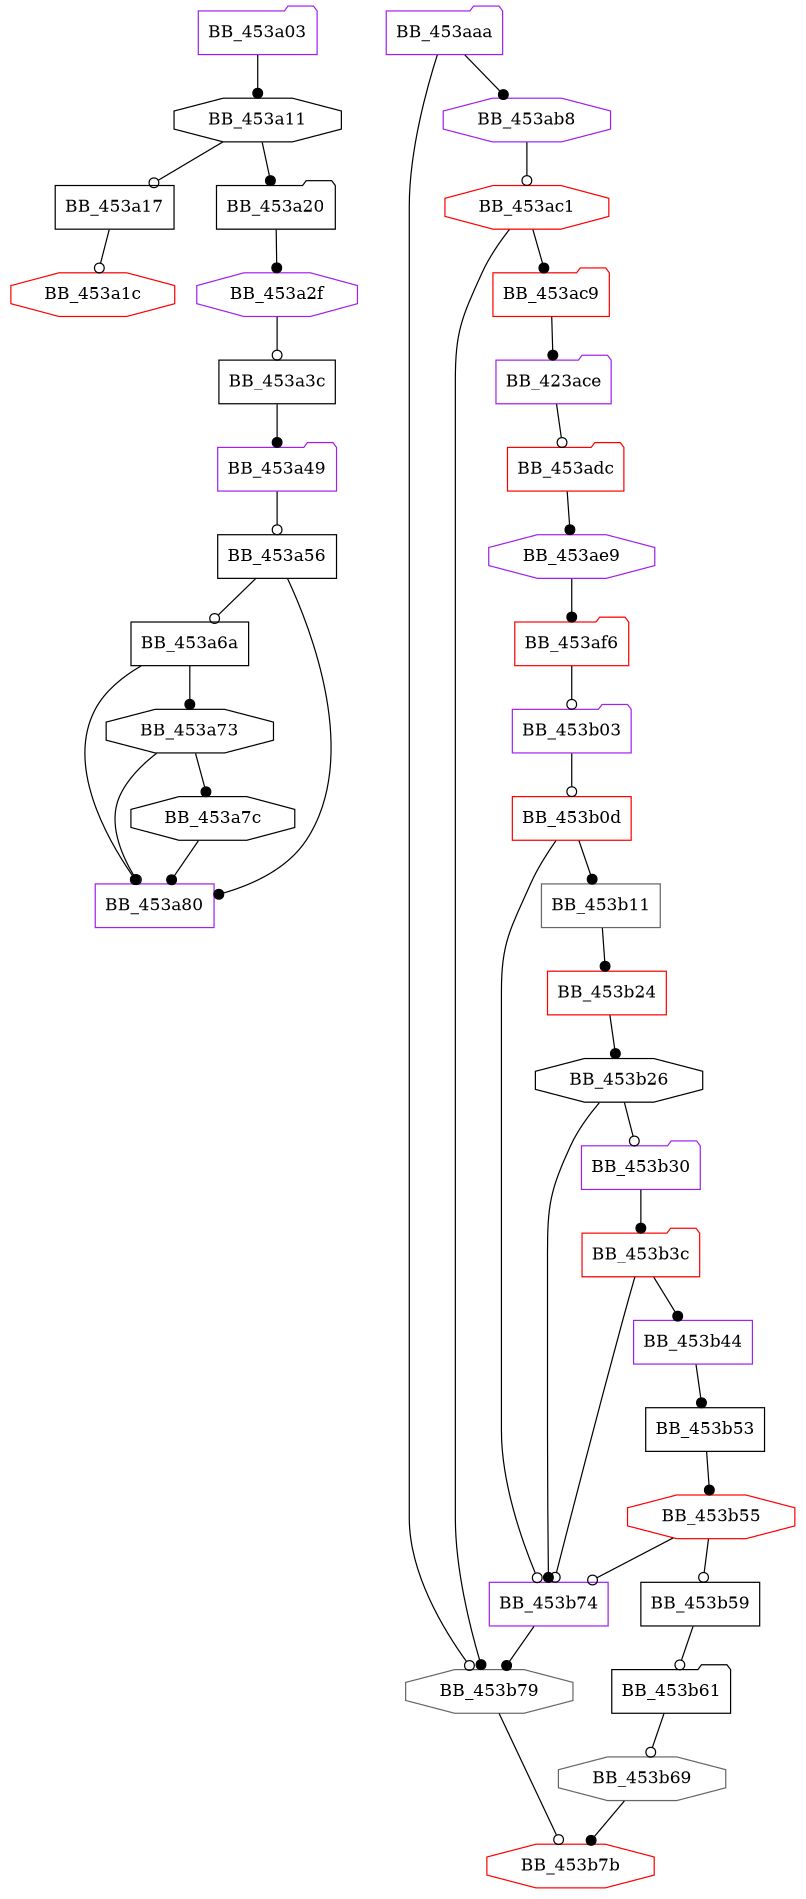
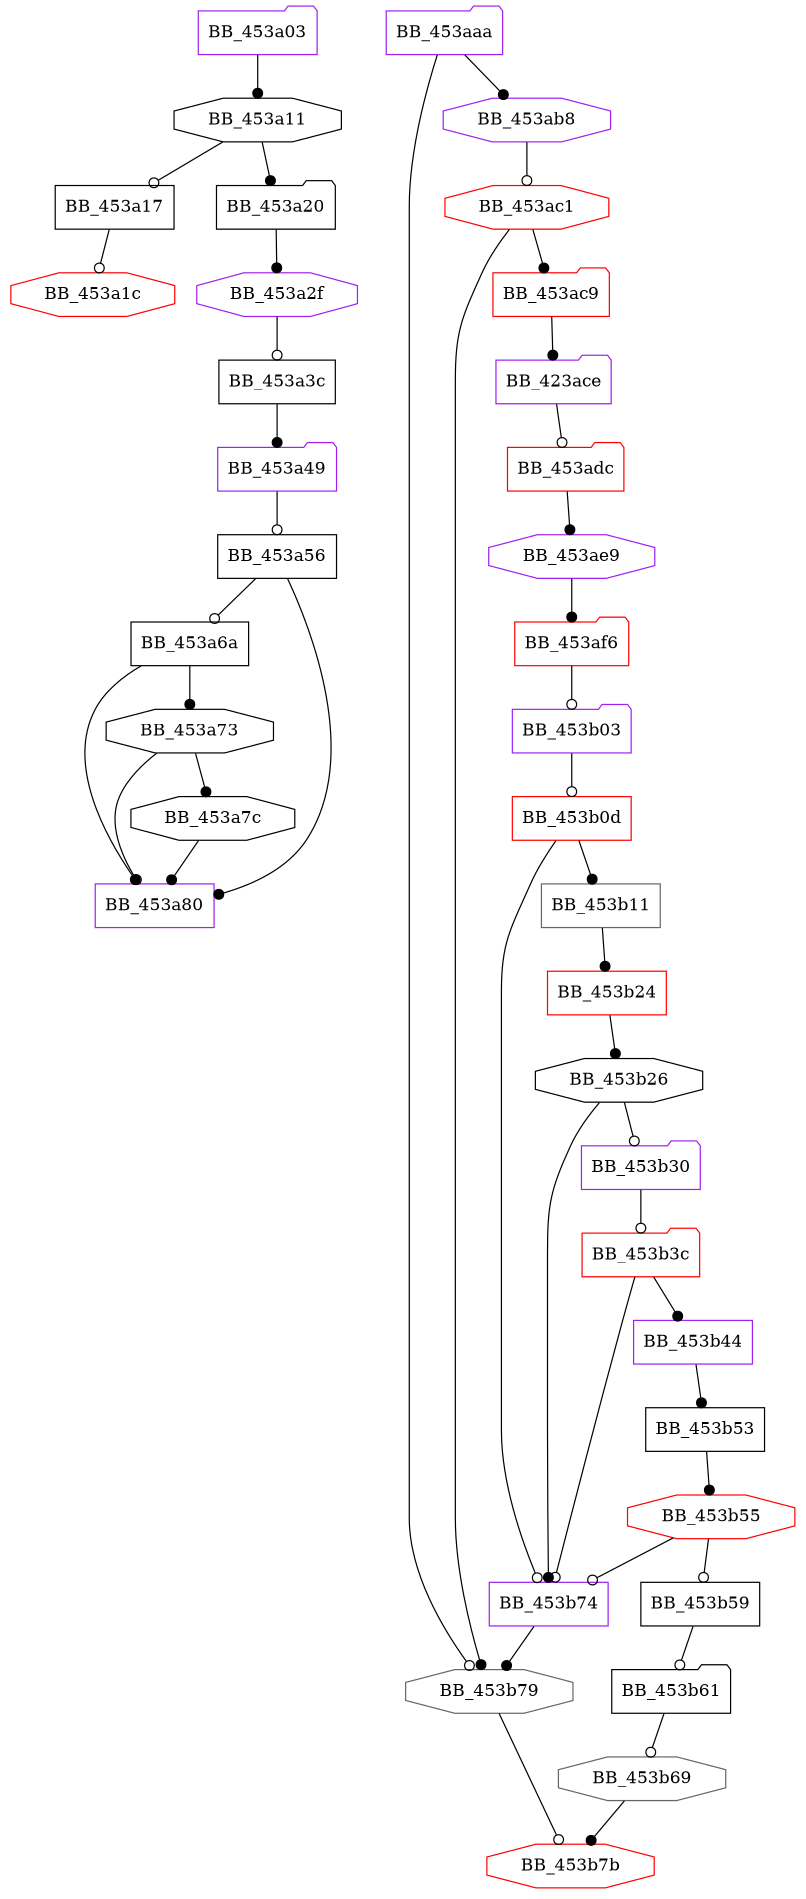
edge "BB_453b30" -> "BB_453b3c": arrowhead dot -> odot
